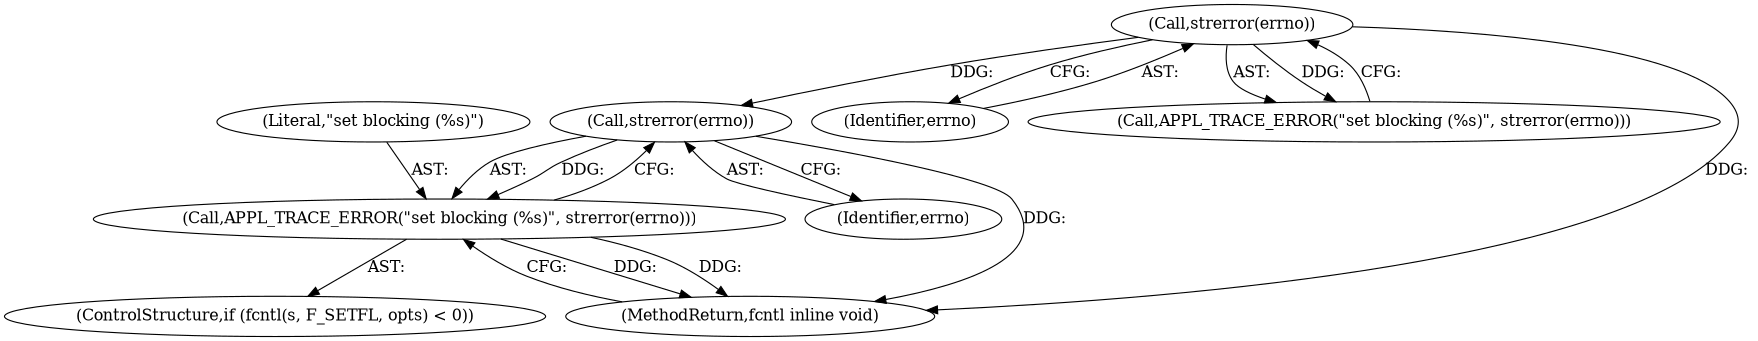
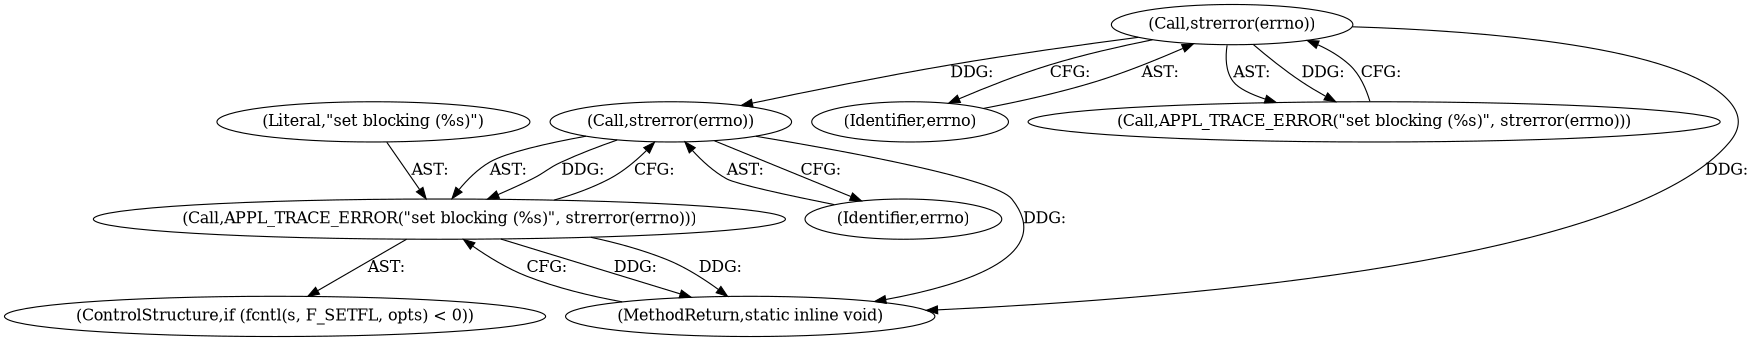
node "(MethodReturn,fcntl inline void)": label "(MethodReturn,fcntl inline void)" -> "(MethodReturn,static inline void)"
